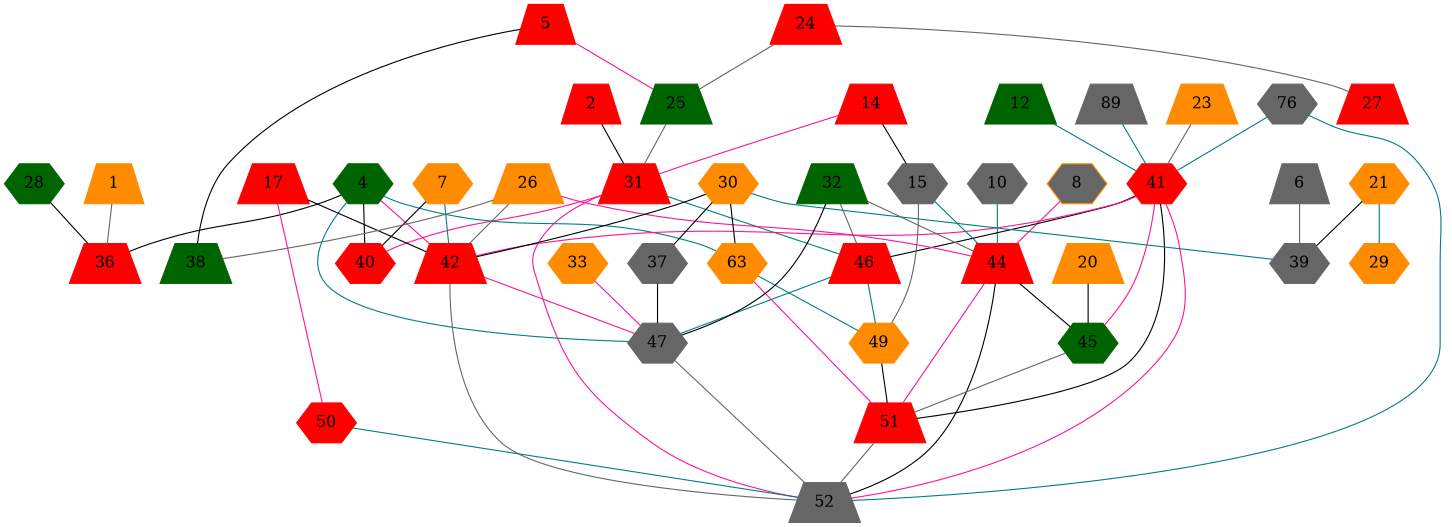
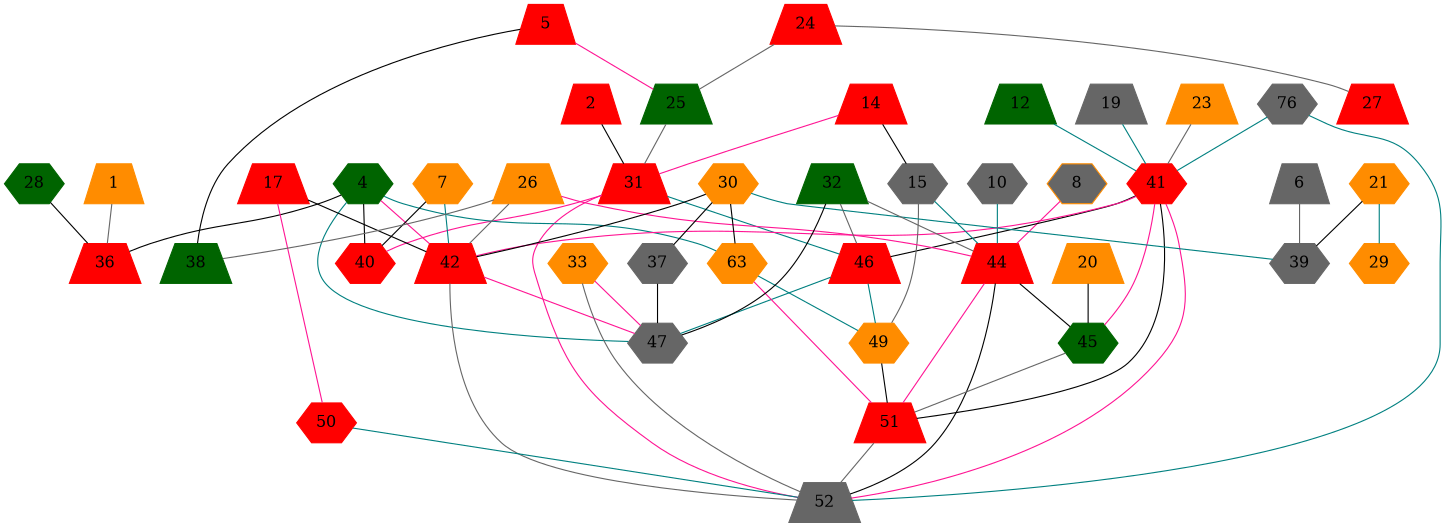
node "89": label "89" -> "19"
edge "47" -- "52": now "33" -- "52"
